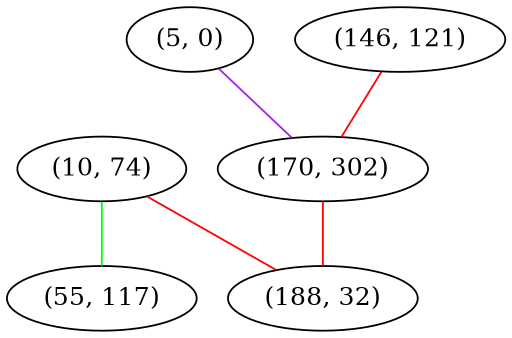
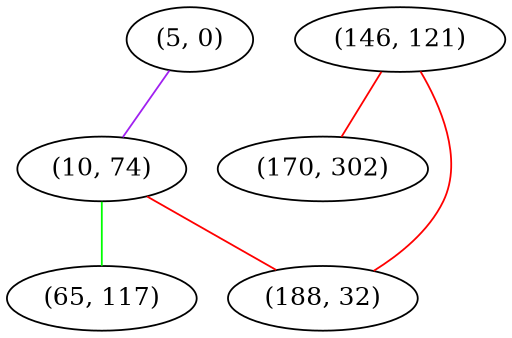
edge "(5, 0)" -- "(170, 302)": now "(5, 0)" -- "(10, 74)"
edge "(170, 302)" -- "(188, 32)": now "(146, 121)" -- "(188, 32)"
node "(55, 117)": label "(55, 117)" -> "(65, 117)"
